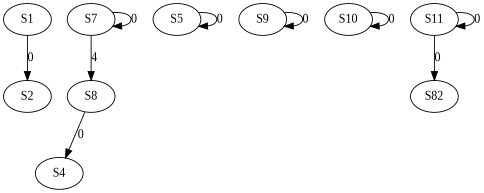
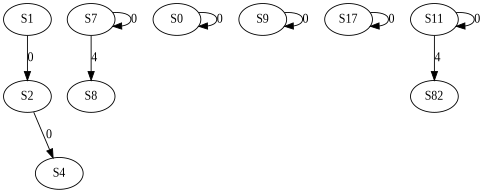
node "S5": label "S5" -> "S0"
node "S10": label "S10" -> "S17"
edge "S11" -> "S82": label "0" -> "4"
edge "S8" -> "S4": now "S2" -> "S4"
